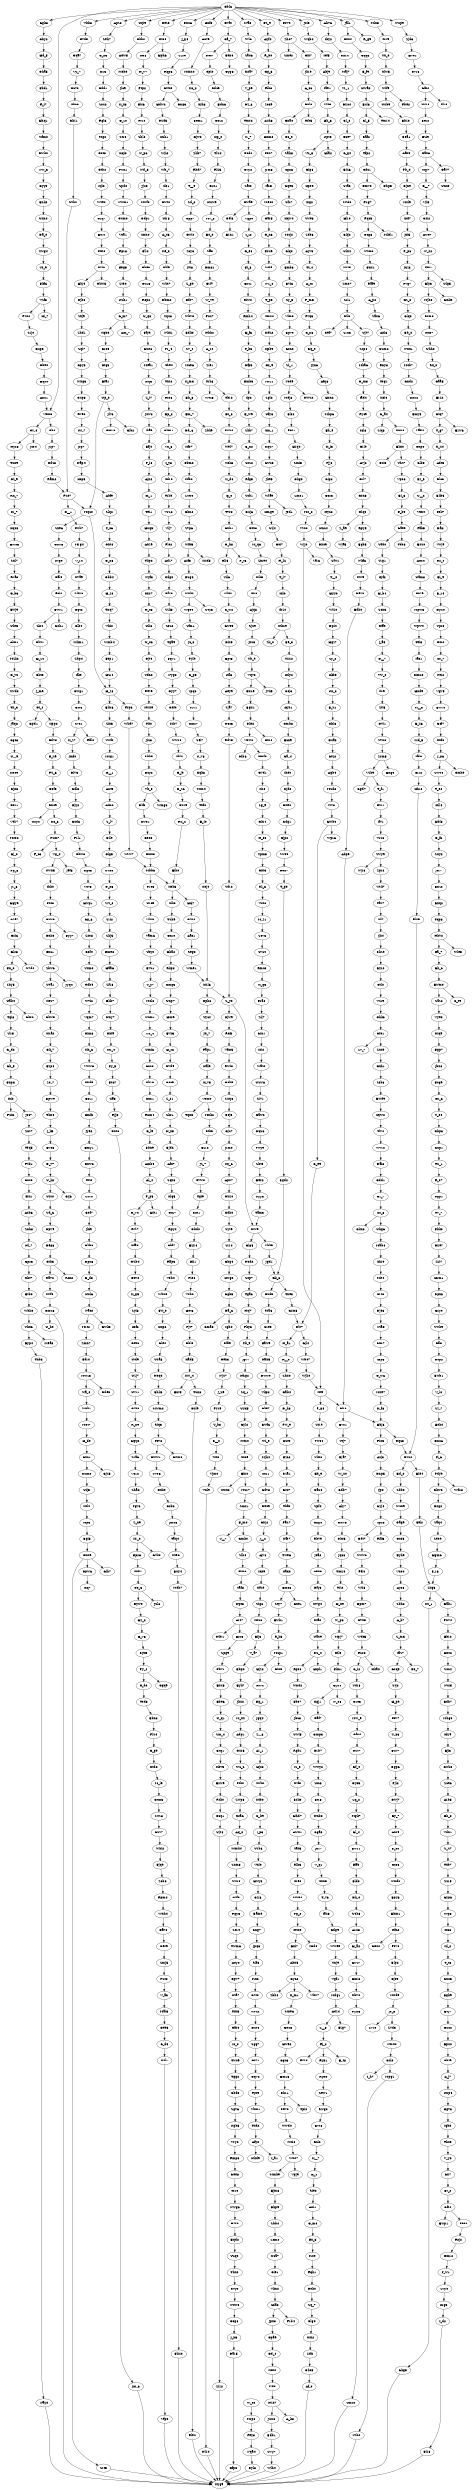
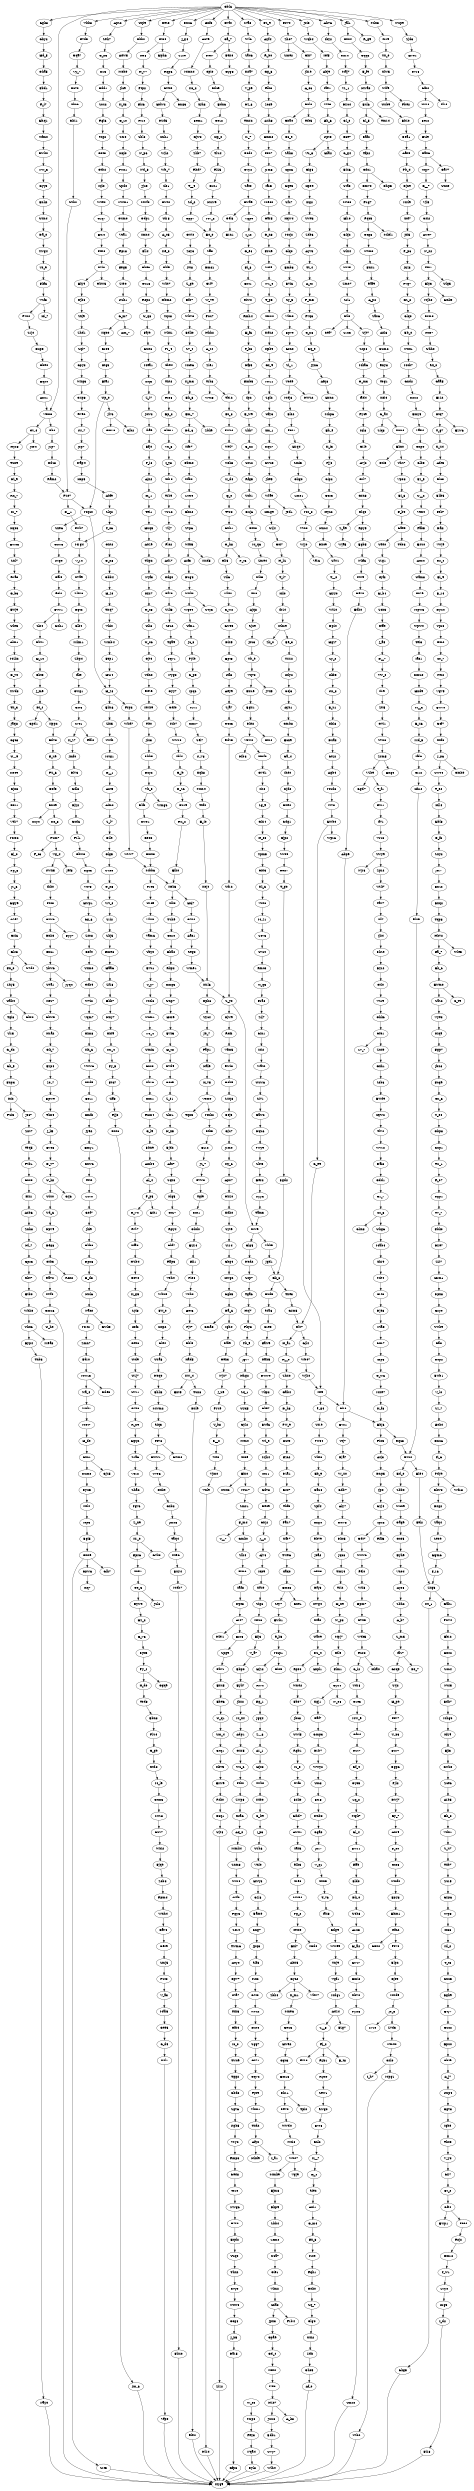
edge "Opp7" -> "Qwi4": now "Opp7" -> "Eo_0"
edge "T_o6" -> "Oht2": now "T_o6" -> "Mrg4"
node "Uij5": label "Uij5" -> "Dyu5"
